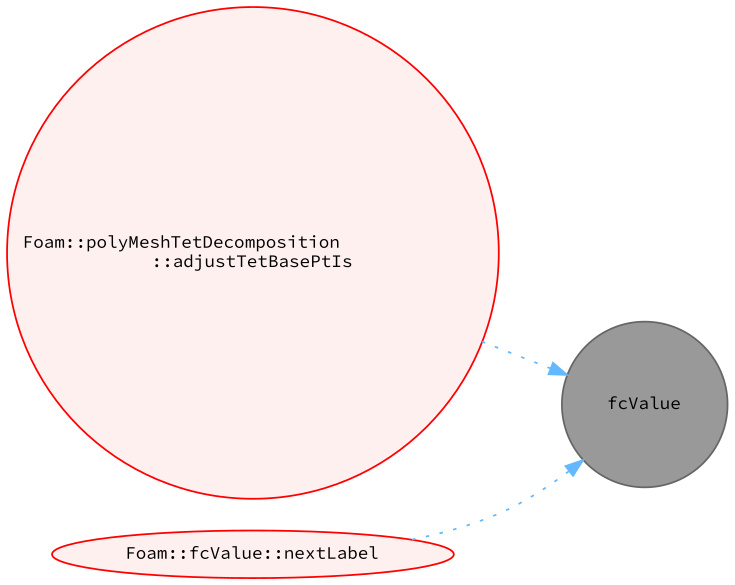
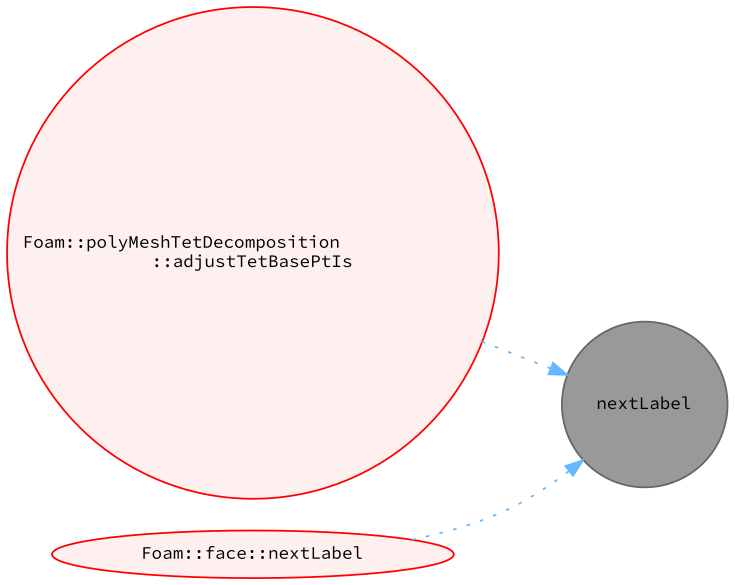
node "fcValue": label "fcValue" -> "nextLabel"
node "Foam::fcValue::nextLabel": label "Foam::fcValue::nextLabel" -> "Foam::face::nextLabel"
